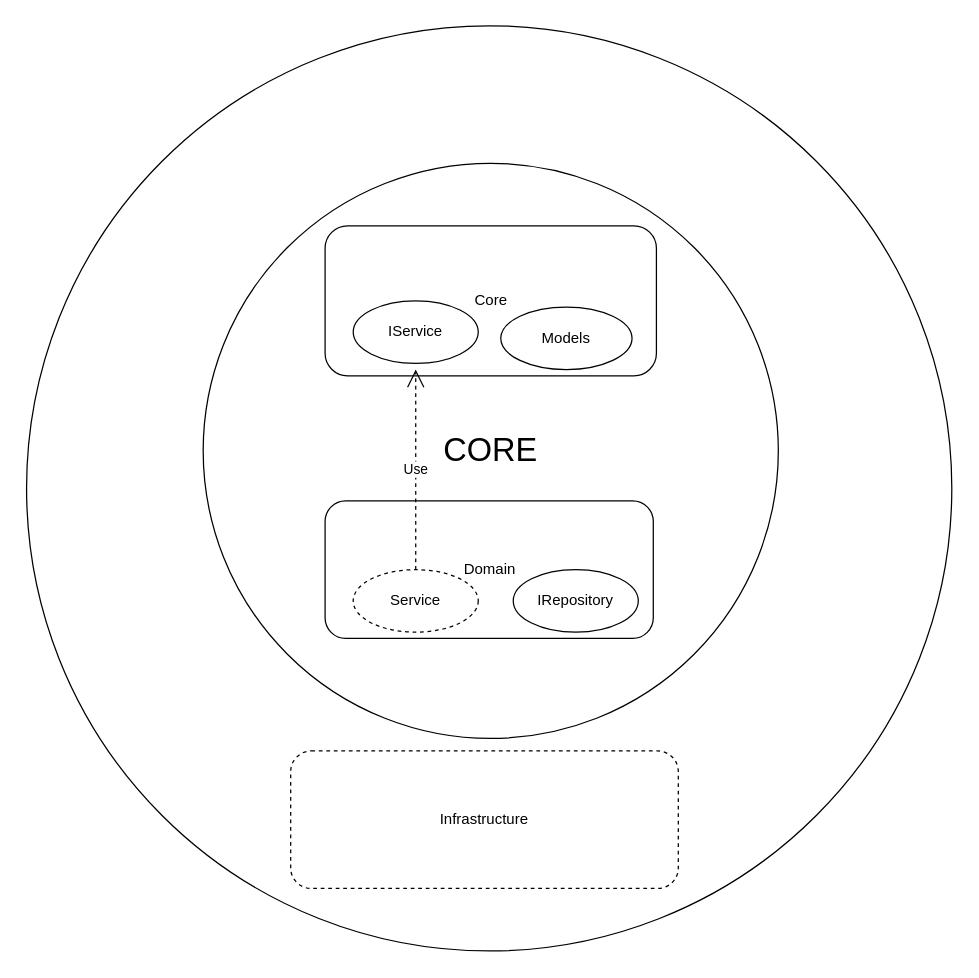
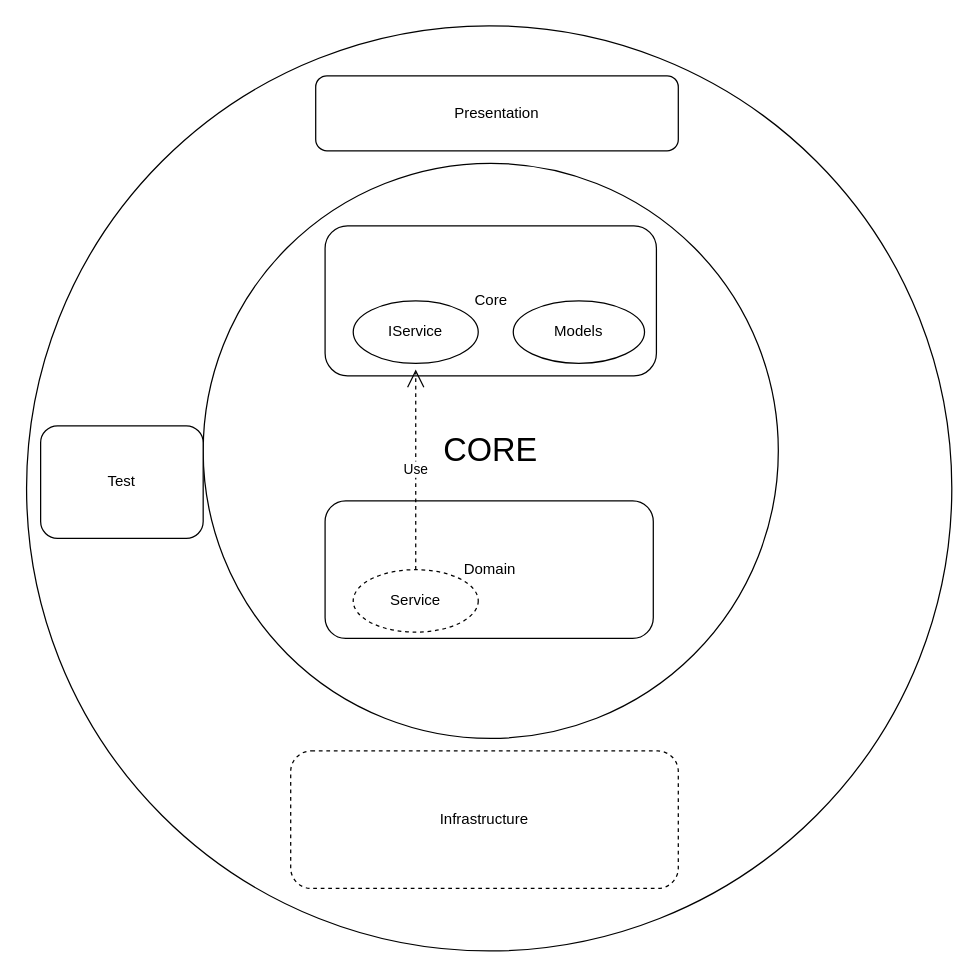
node "Presentation": added
node "Models": moved (566, 338) -> (579, 332)
node "Test": added
node "IRepository": removed
